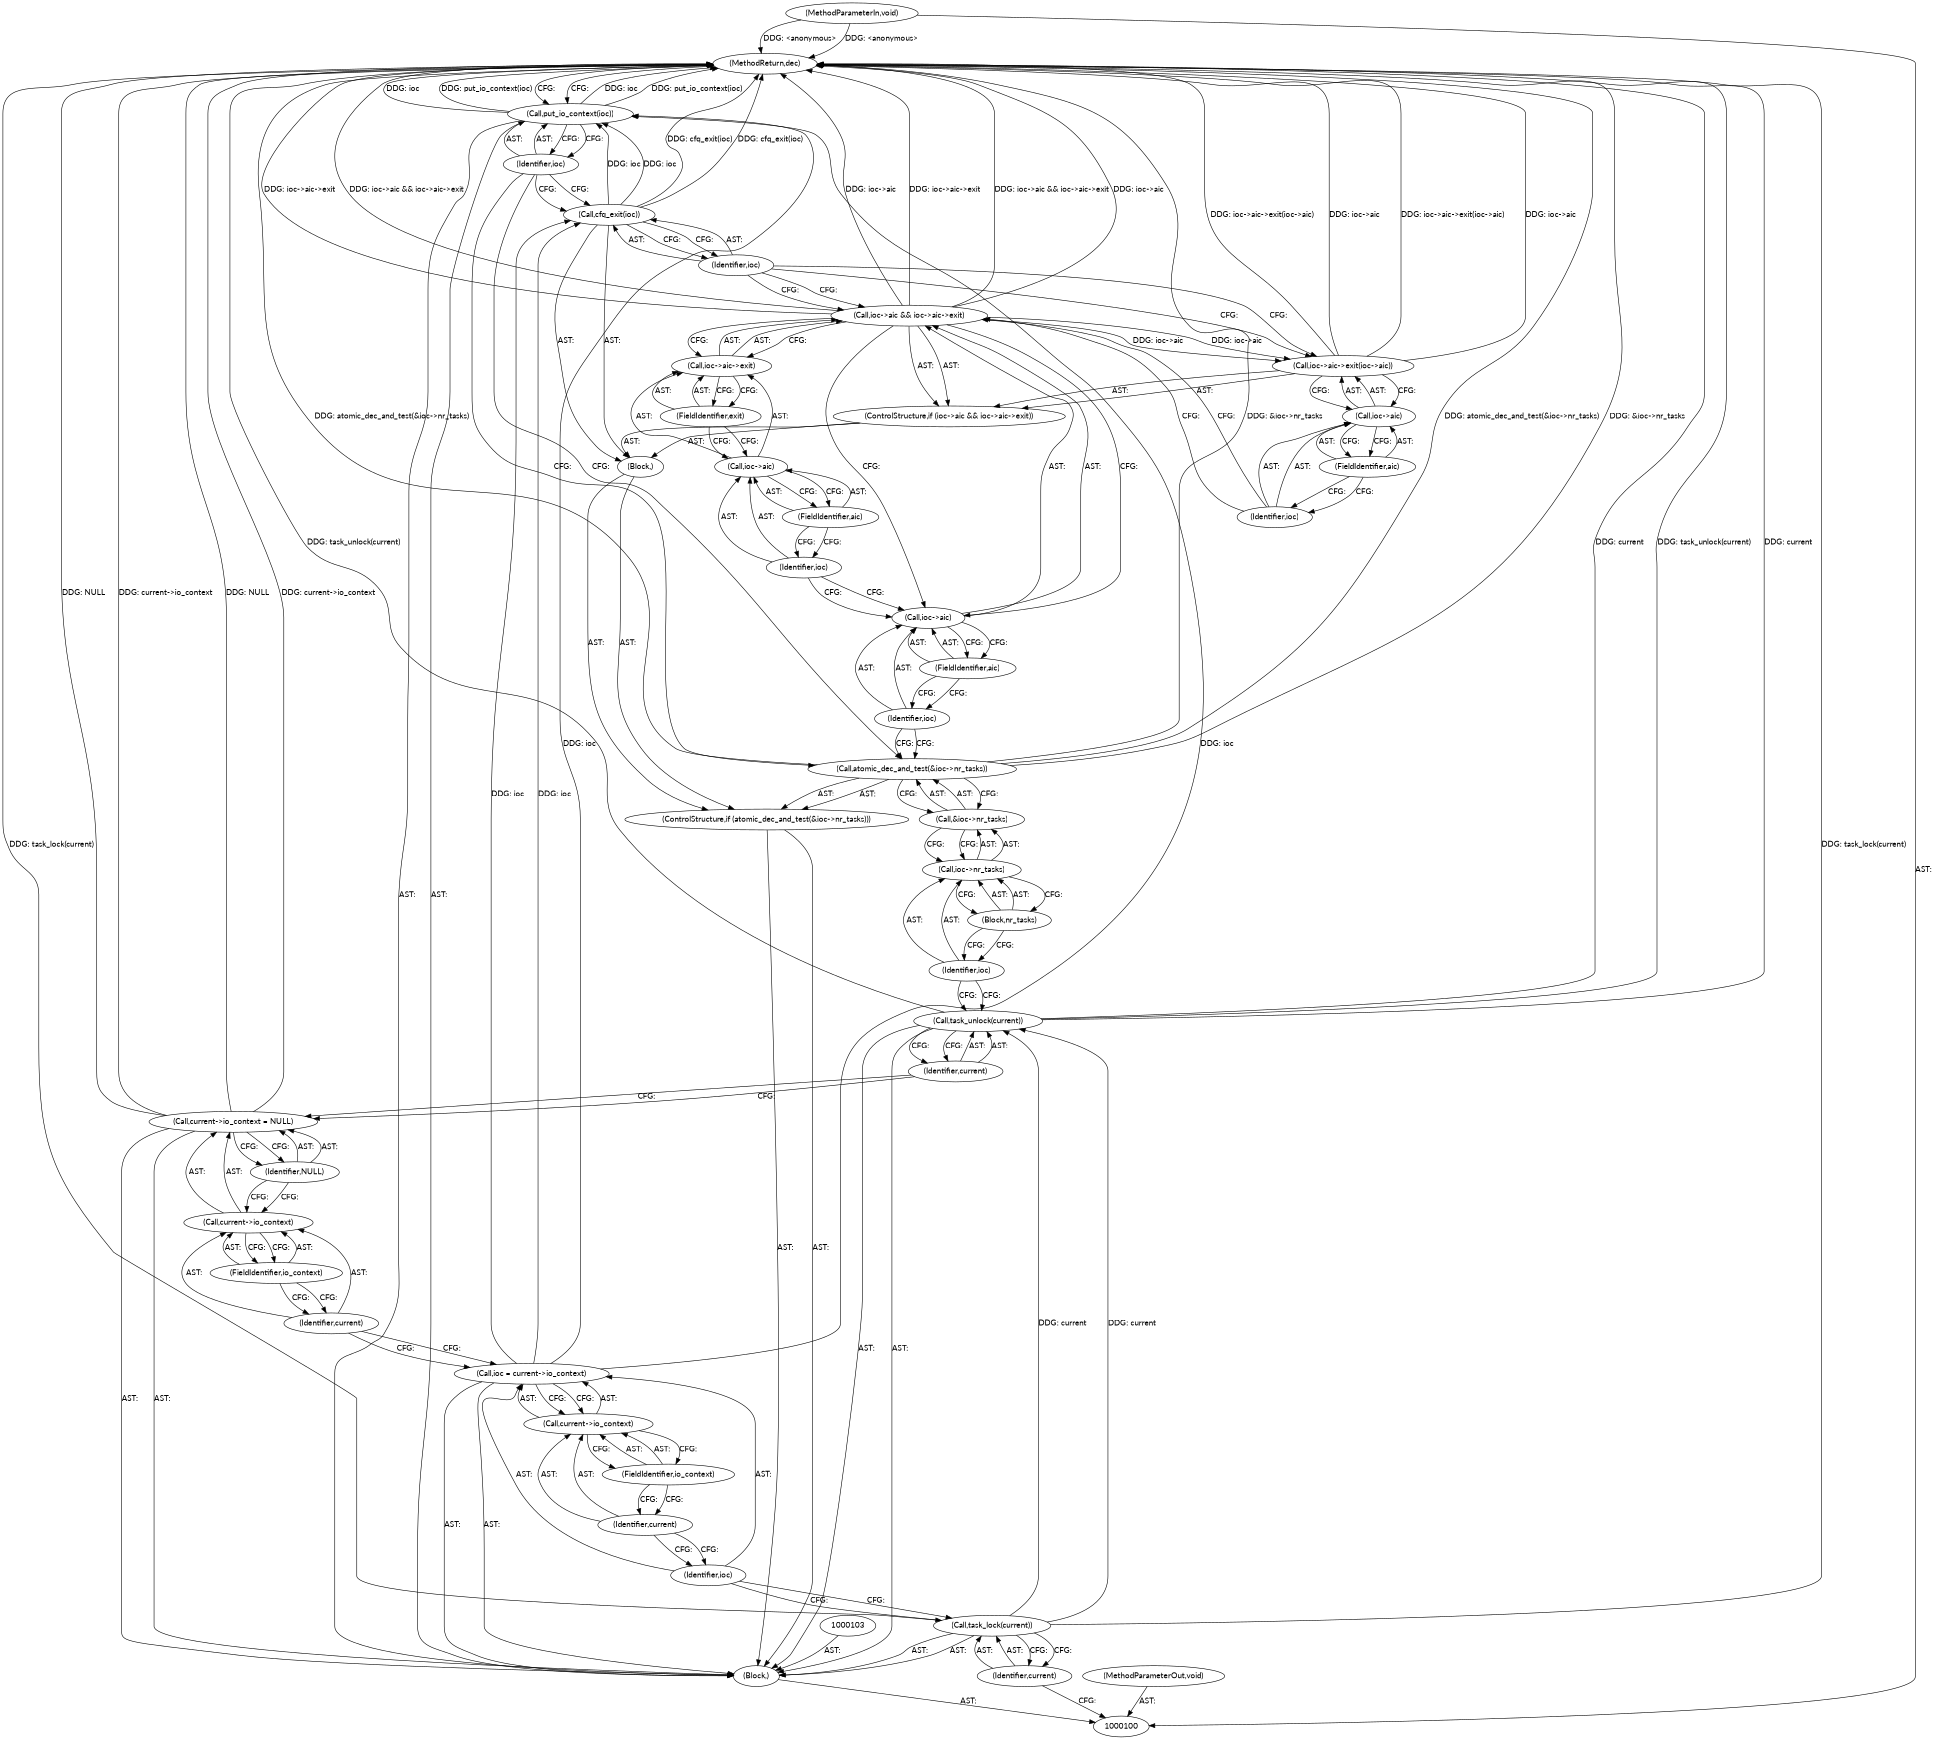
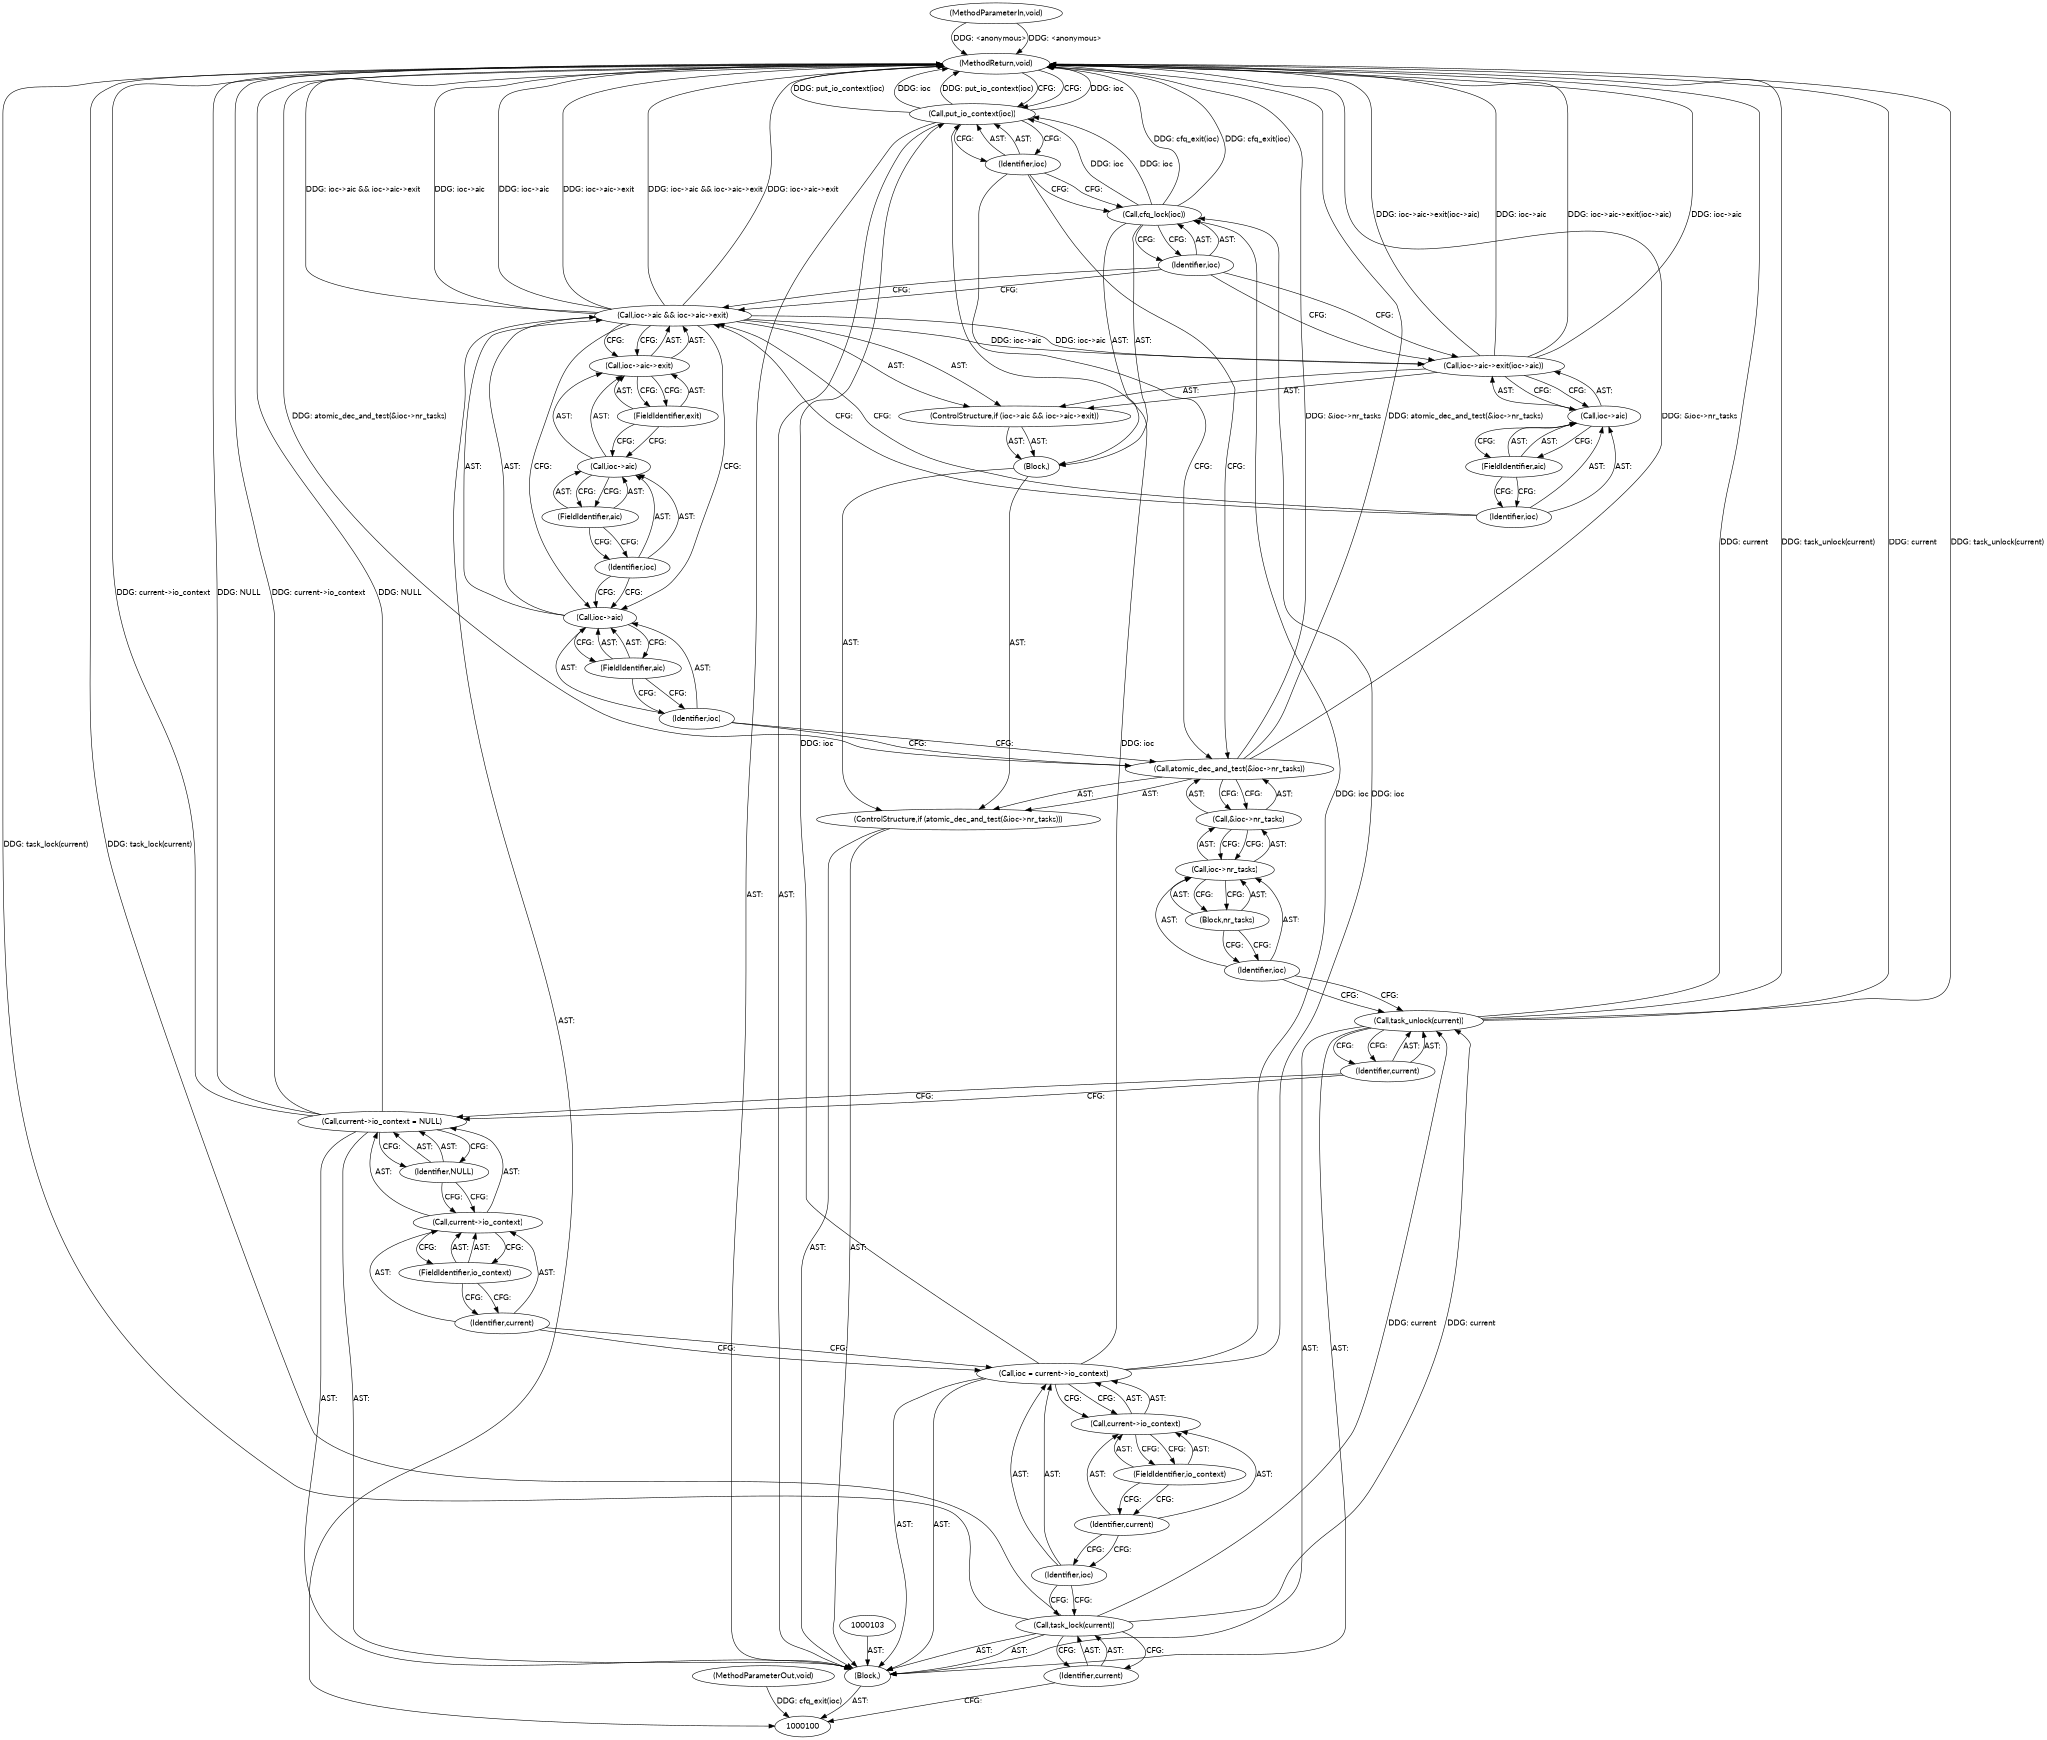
node "(MethodReturn,dec)": label "(MethodReturn,dec)" -> "(MethodReturn,void)"
node "(Call,cfq_exit(ioc))": label "(Call,cfq_exit(ioc))" -> "(Call,cfq_lock(ioc))"
edge "(MethodParameterIn,void)" -> "1000100": now "(Call,ioc->aic && ioc->aic->exit)" -> "1000100"
edge "(MethodParameterOut,void)" -> "1000100": label "AST: " -> "DDG: cfq_exit(ioc)"
